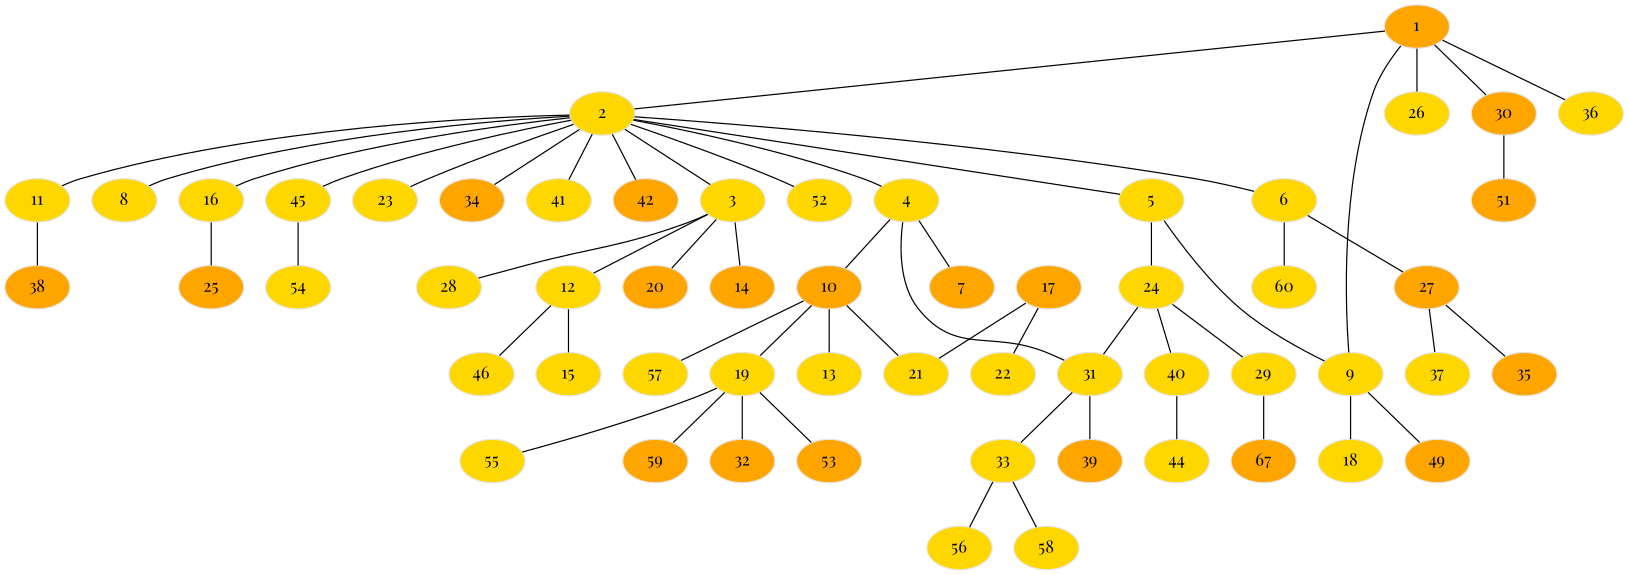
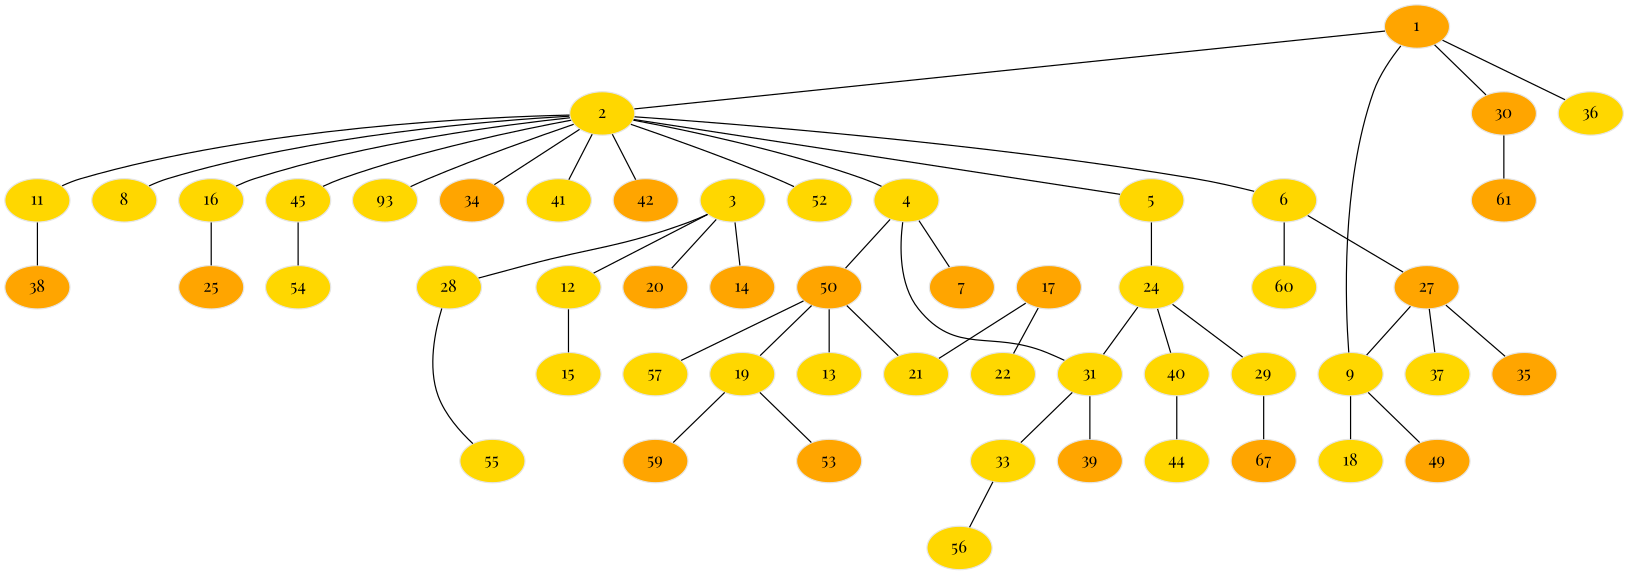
node "26": removed
edge "2" -- "3": removed
node "23": label "23" -> "93"
node "51": label "51" -> "61"
node "10": label "10" -> "50"
edge "5" -- "9": now "27" -- "9"
node "46": removed
edge "19" -- "55": now "28" -- "55"
node "32": removed
node "58": removed
